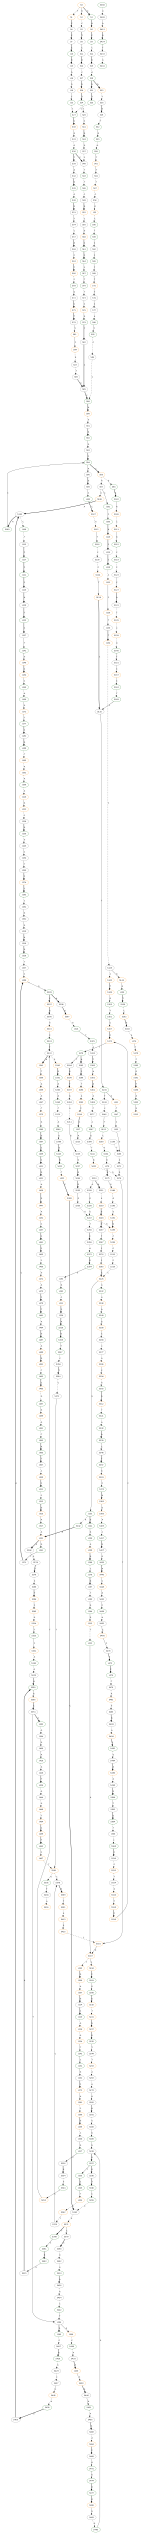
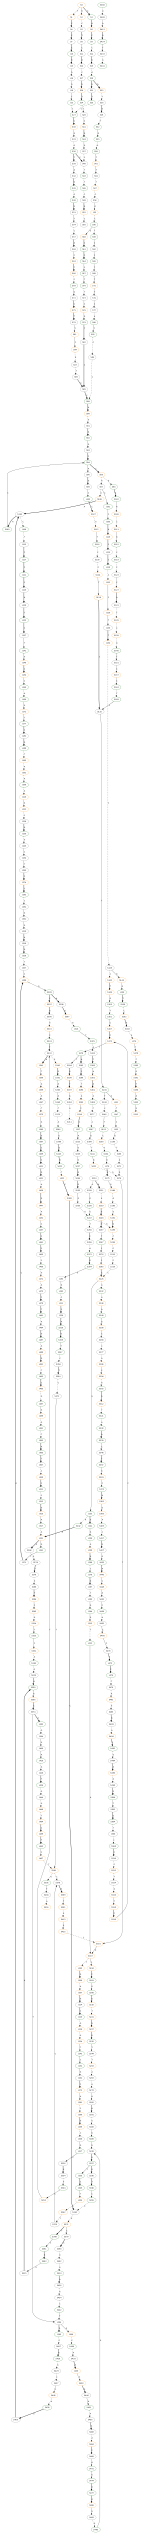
edge "S55" -> "S58": now "S56" -> "S58"
edge "S211" -> "S229": now "S223" -> "S229"
edge "S153" -> "S165": now "S153" -> "S159"
